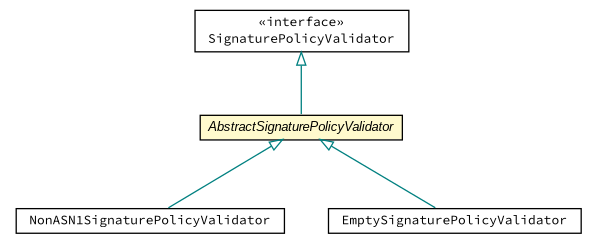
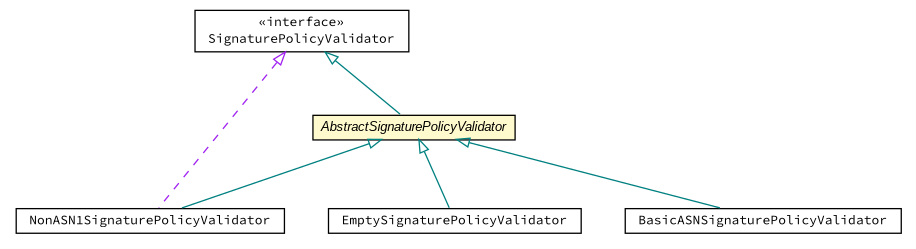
edge "NonASN1SignaturePolicyValidator" -> "SignaturePolicyValidator": added
node "BasicASNSignaturePolicyValidator": added
